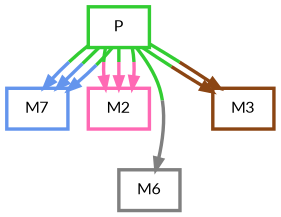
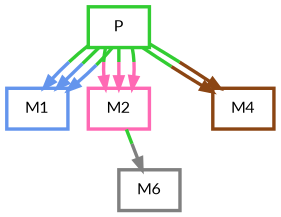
edge "P" -> "M6": now "M2" -> "M6"
node "M7": label "M7" -> "M1"
node "M3": label "M3" -> "M4"
